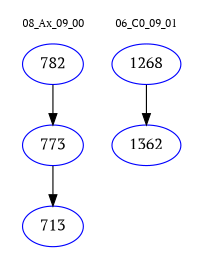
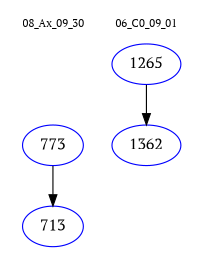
cluster "08_Ax_09_00": label "08_Ax_09_00" -> "08_Ax_09_30"
node "782": removed
node "1268": label "1268" -> "1265"
